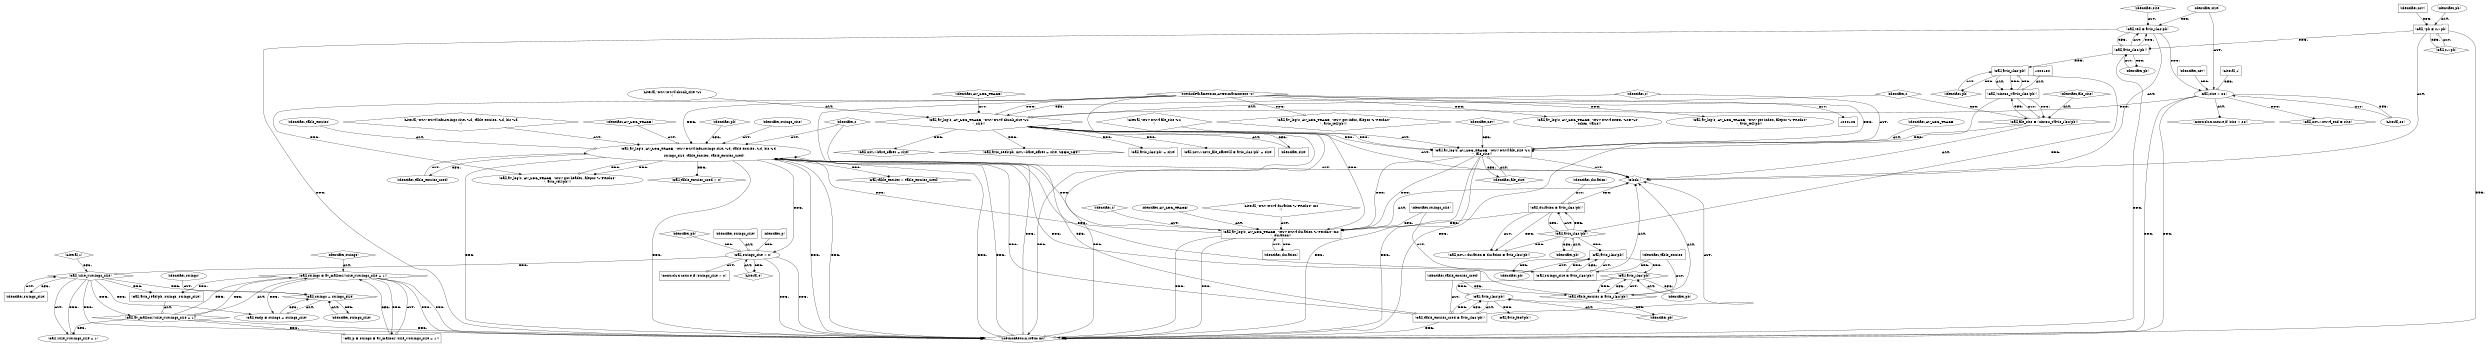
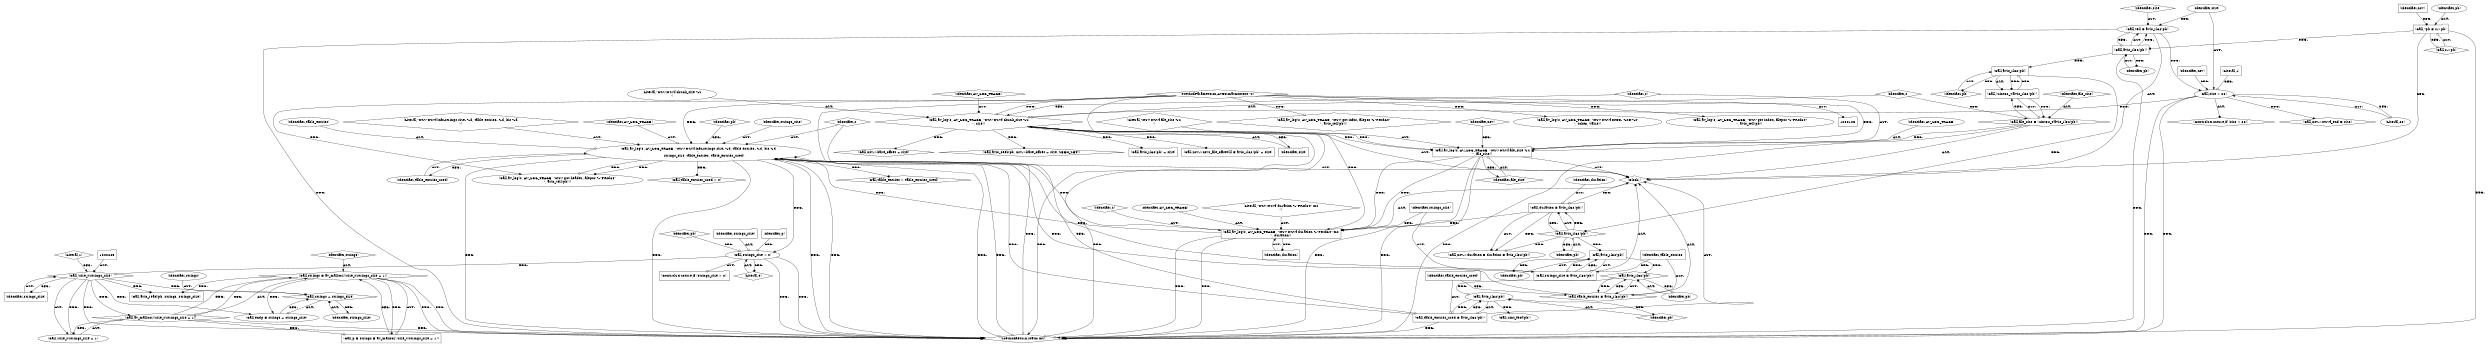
node "1000150": removed
edge "(Call,*pb = s->pb)" -> "(Block,)": label "AST: " -> "CFG: "
edge "(Call,(uint32_t)avio_rl32(pb))" -> "(MethodReturn,static int)": now "(Call,file_size = (uint32_t)avio_rl32(pb))" -> "(MethodReturn,static int)"
node "1000225": added
edge "(Call,avio_read(pb, strings, strings_size))" -> "(Call,av_mallocz((size_t)strings_size + 1))": now "(Call,(size_t)strings_size + 1)" -> "(Call,av_mallocz((size_t)strings_size + 1))"
node "(Call,avio_feof(pb))": label "(Call,avio_feof(pb))" -> "(Call,uint_feof(pb))"
